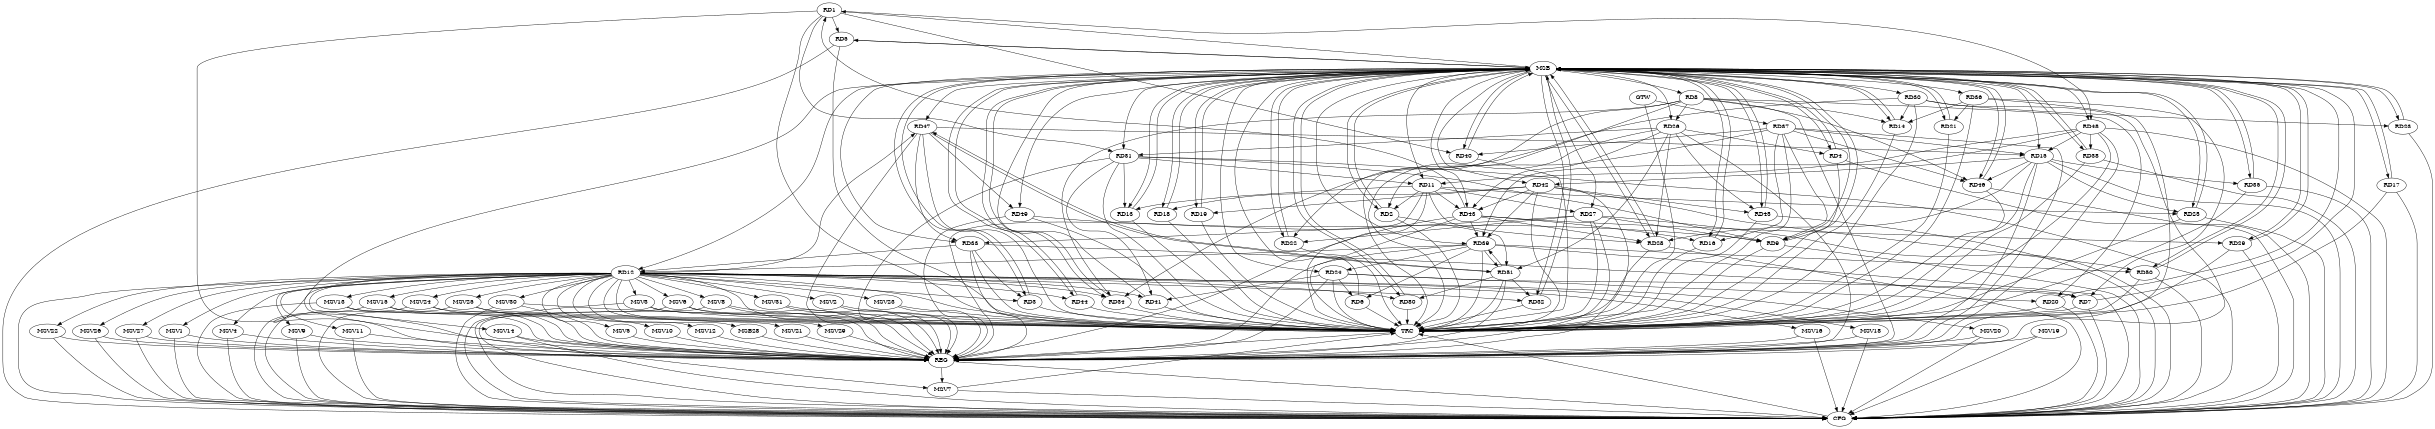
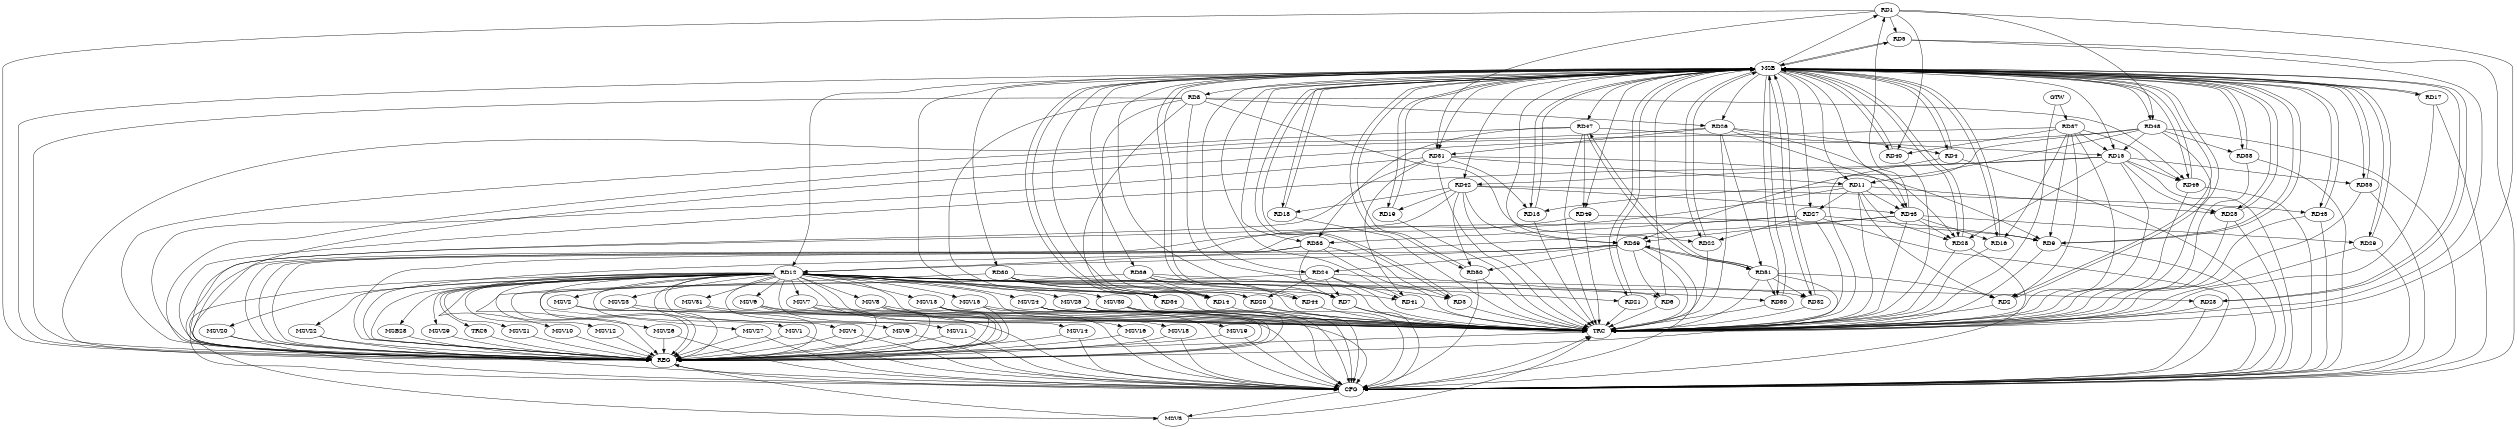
edge "MSB" -> "RD34": removed
edge "RD26" -> "RD45": removed
edge "RD2" -> "RD51": reversed
edge "RD12" -> "RD47": now "RD12" -> "MSV19"
edge "RD23" -> "TRC": added
node "MSV5": label "MSV5" -> "TRC5"
edge "REG" -> "MSV7": reversed
edge "MSV3" -> "CFG": reversed
